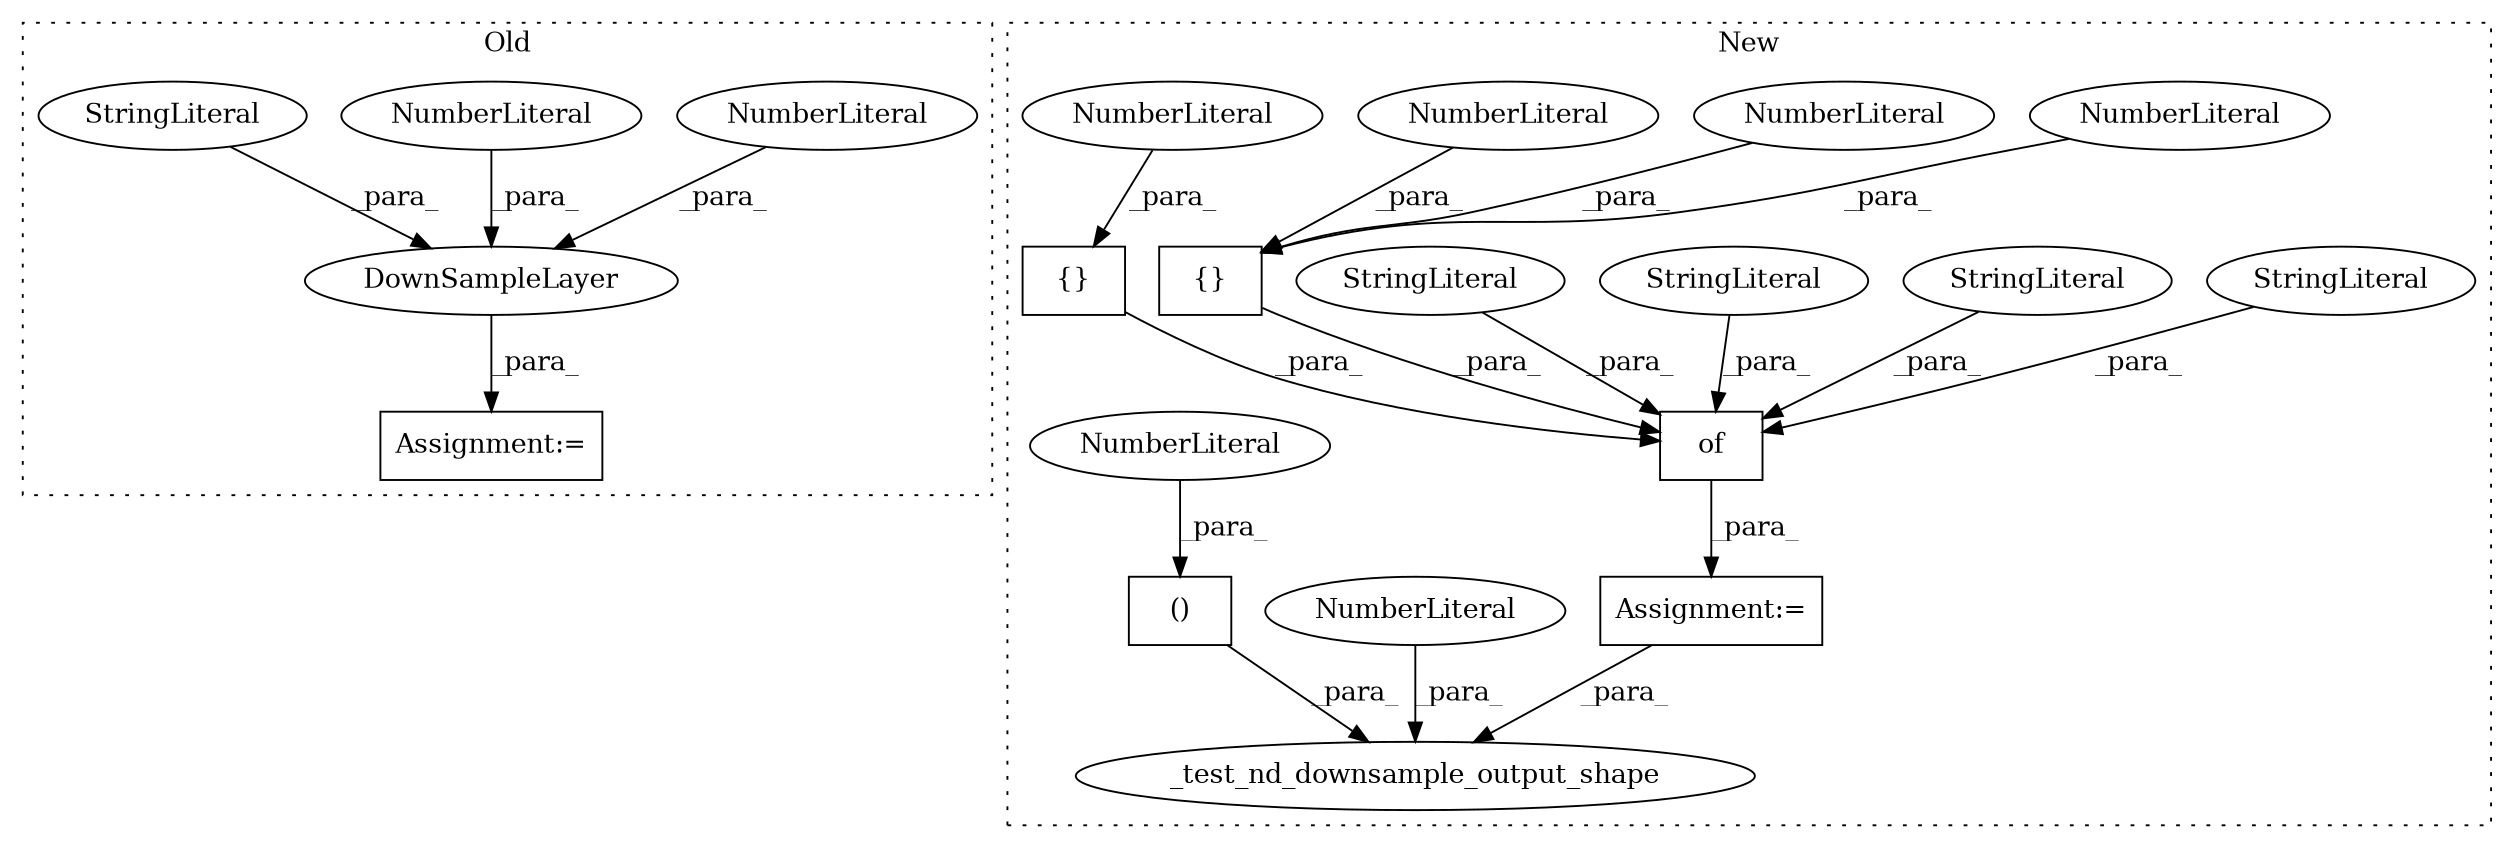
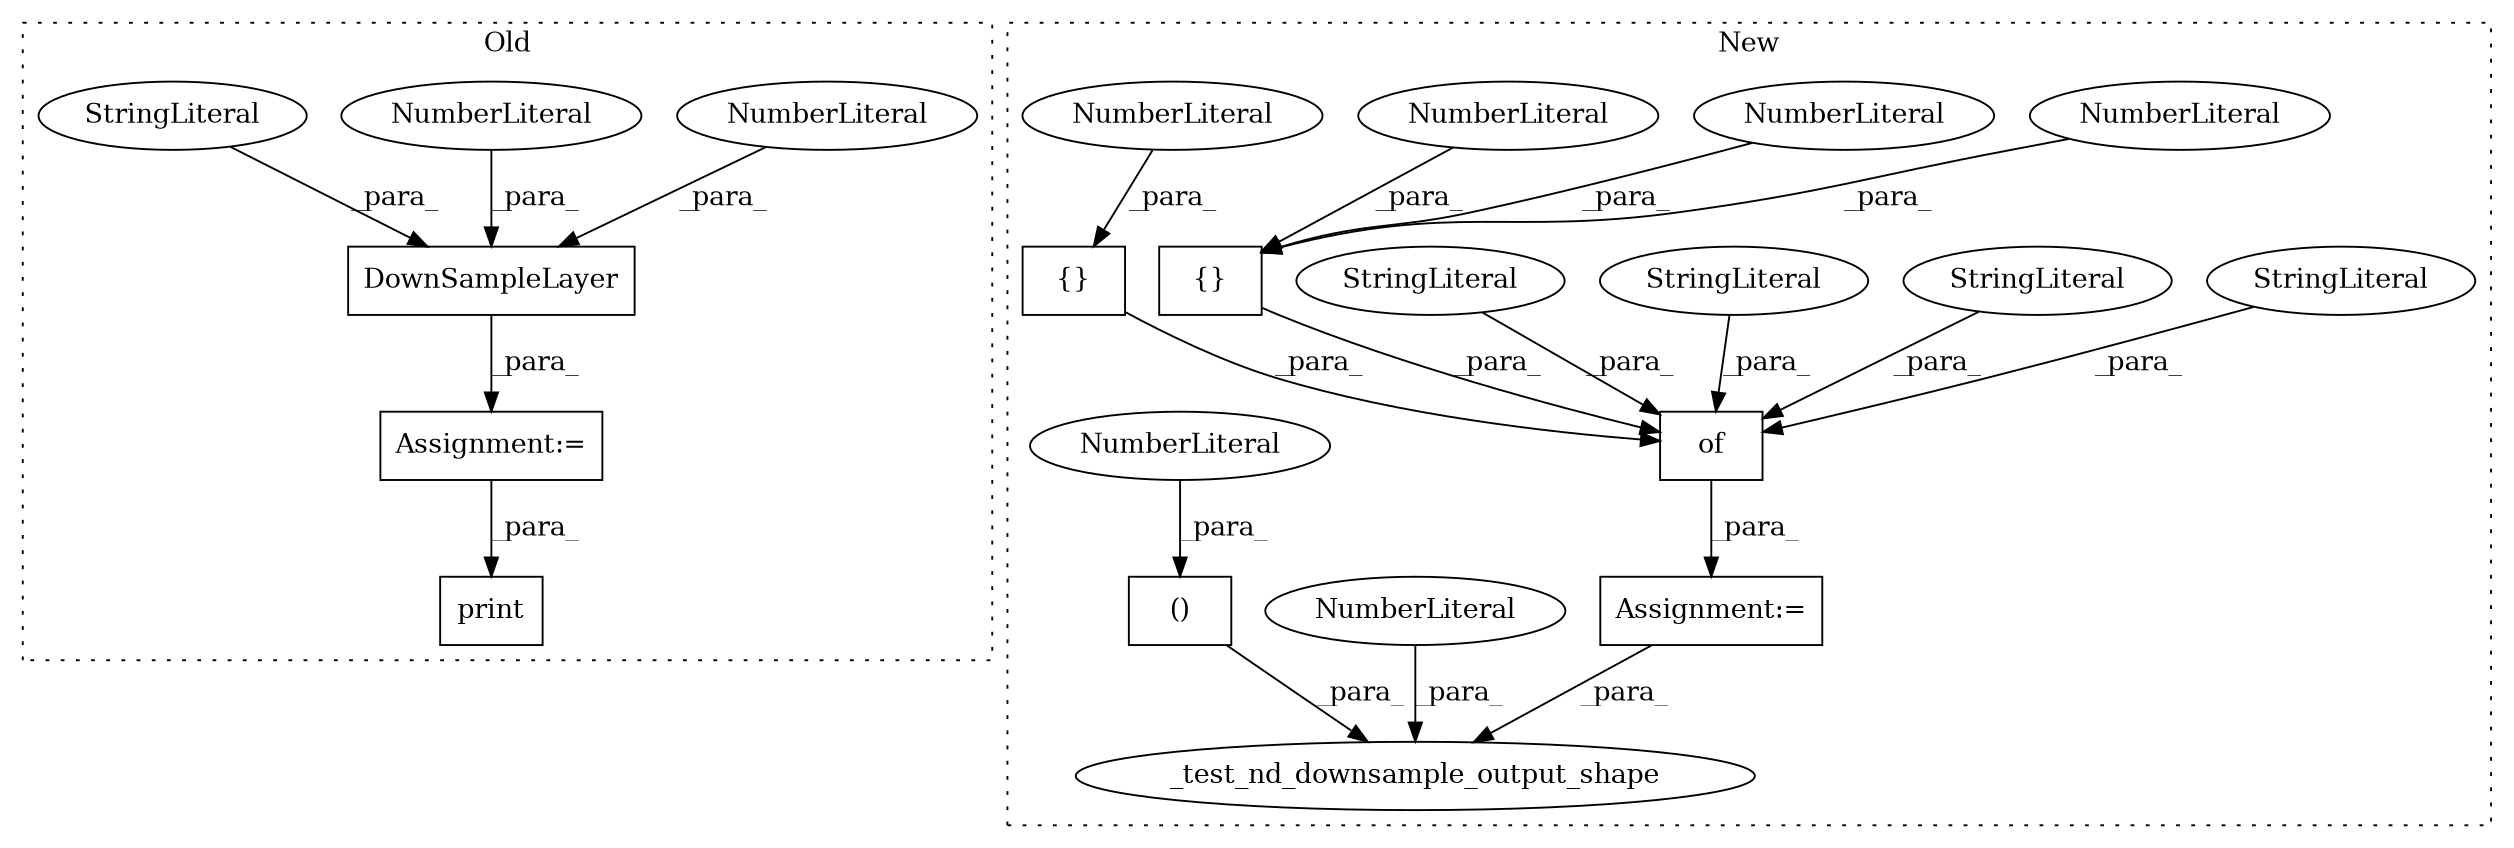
node "DownSampleLayer": shape ellipse -> box
node "print": added
